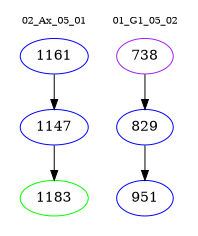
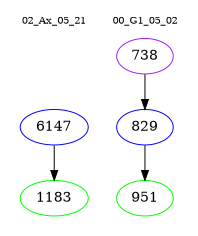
cluster "02_Ax_05_01": label "02_Ax_05_01" -> "02_Ax_05_21"
cluster "01_G1_05_02": label "01_G1_05_02" -> "00_G1_05_02"
node "1161": removed
node "1147": label "1147" -> "6147"
node "951": color blue -> green
